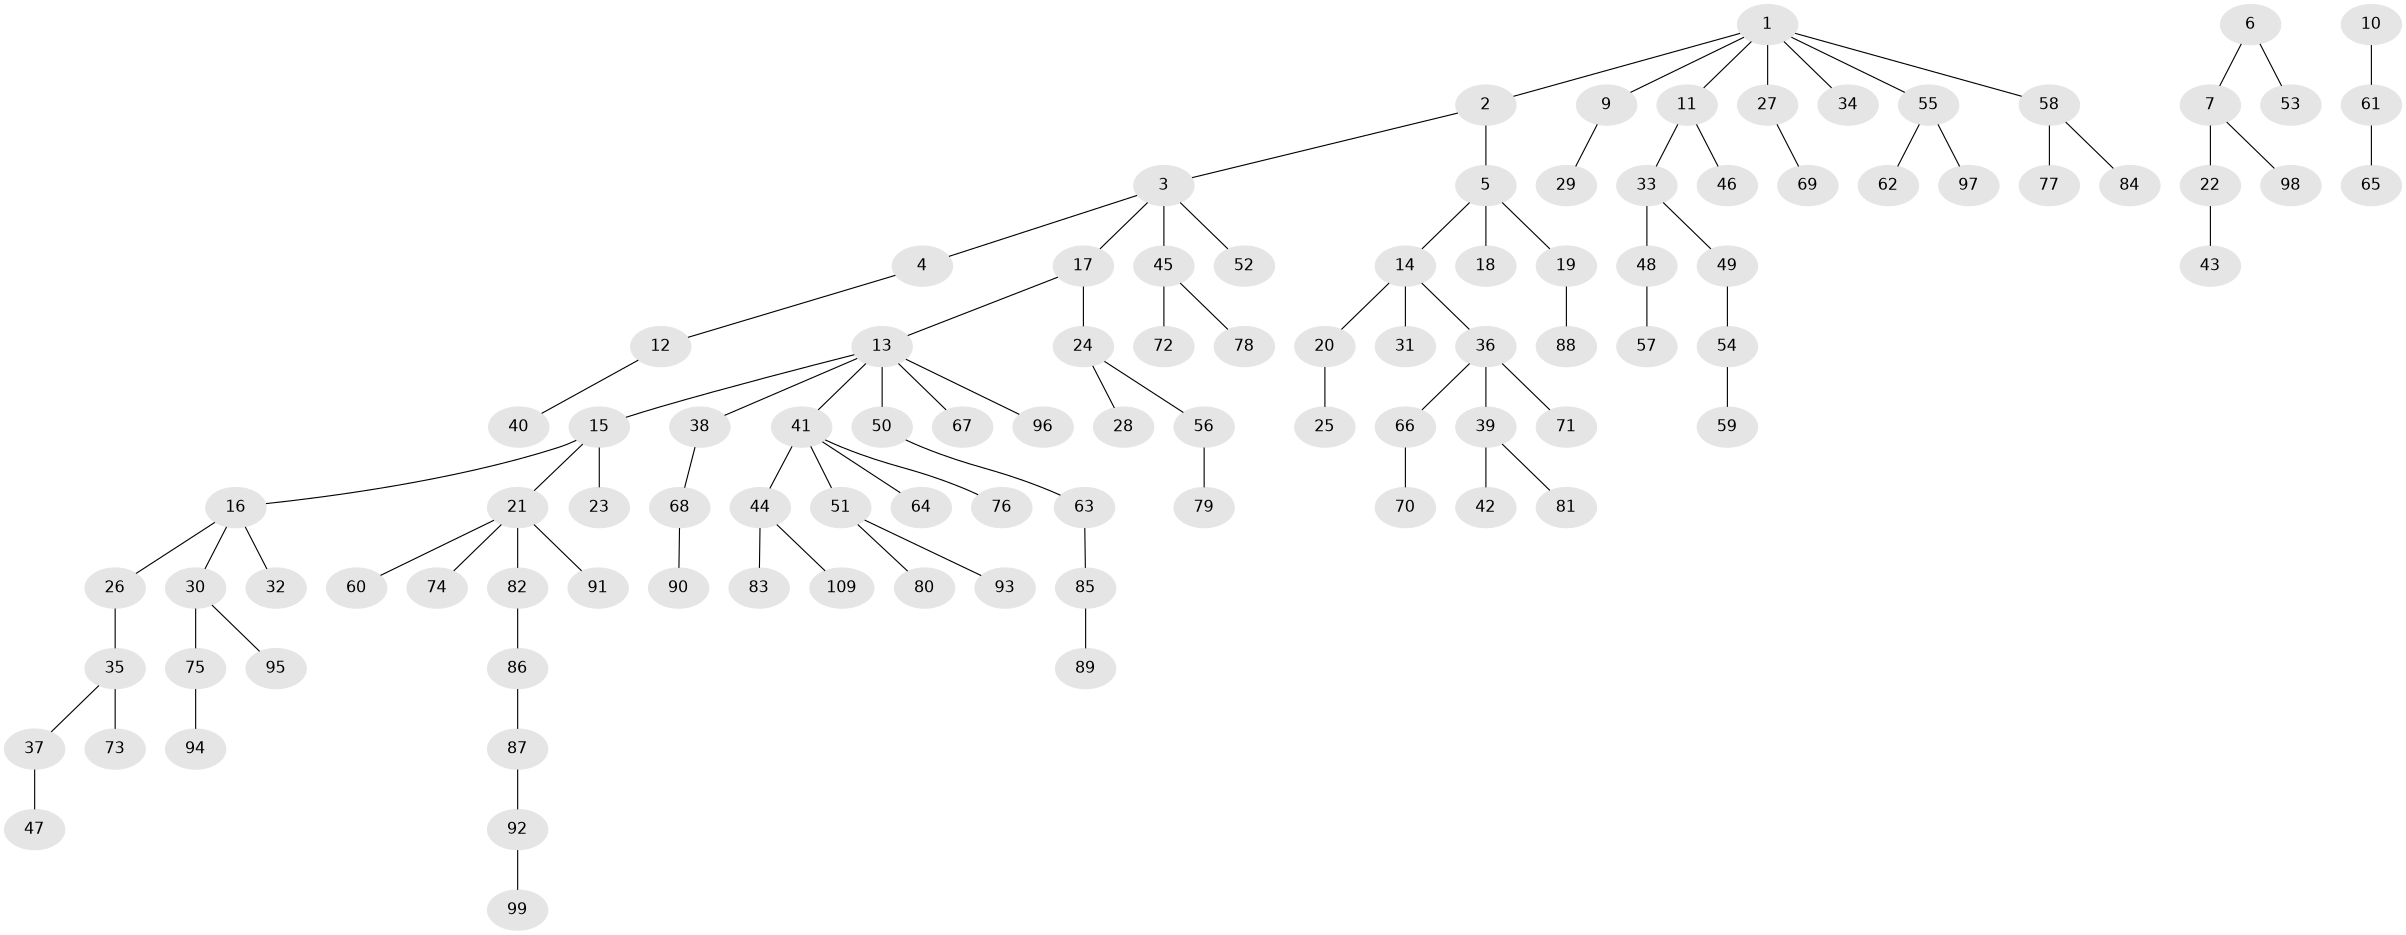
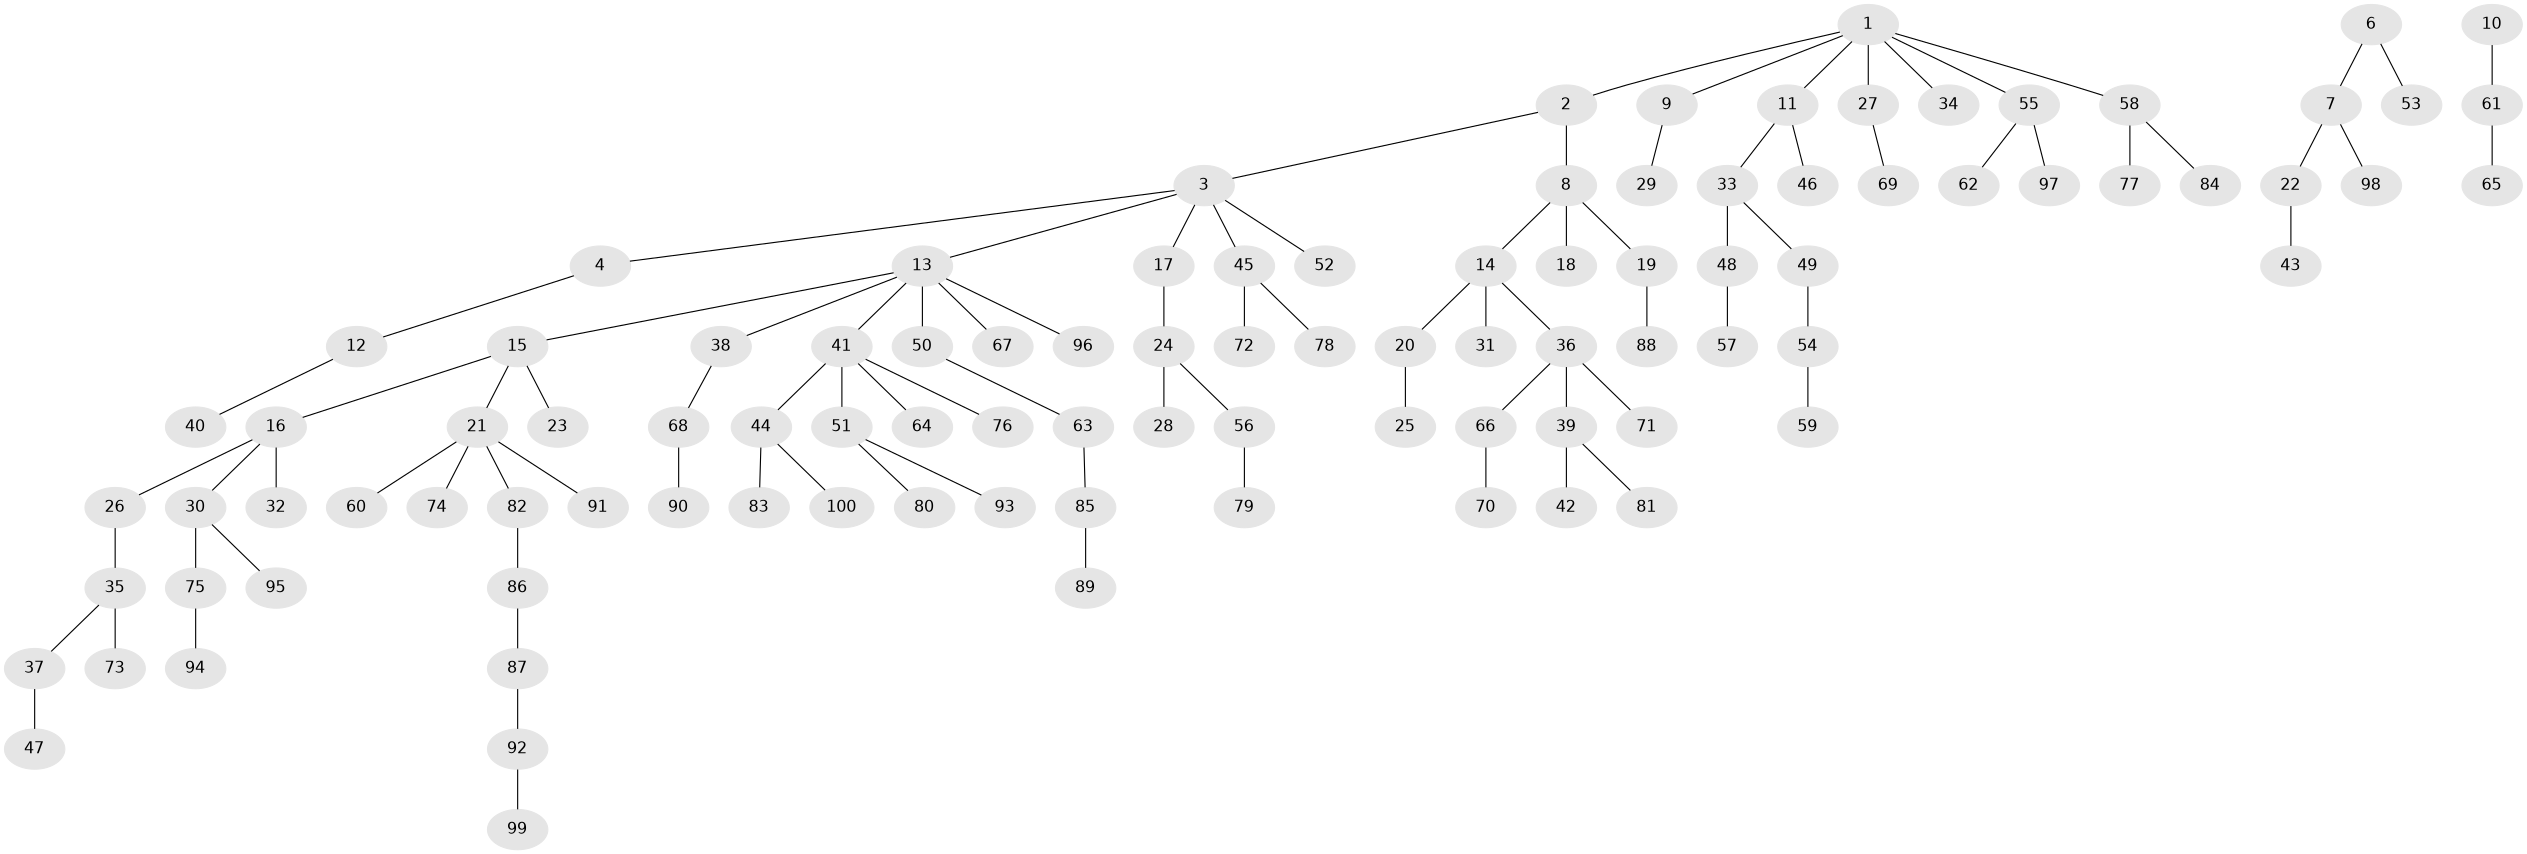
node "5": label "5" -> "8"
edge "17" -- "13": now "3" -- "13"
node "109": label "109" -> "100"
